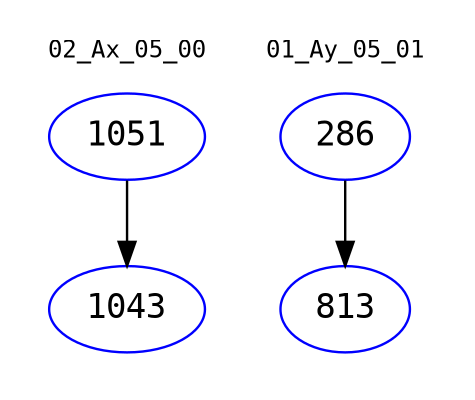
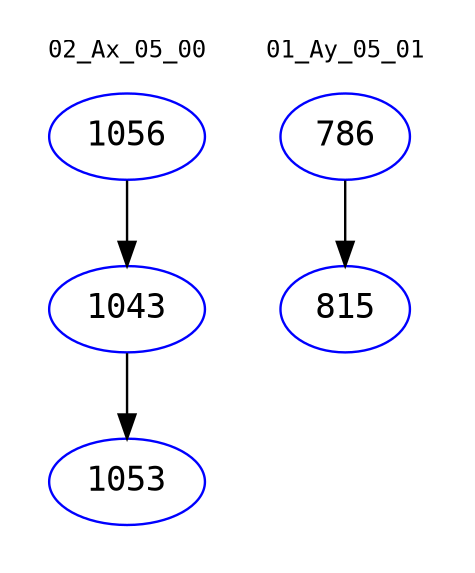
node "1051": label "1051" -> "1056"
node "286": label "286" -> "786"
node "813": label "813" -> "815"
node "1053": added
